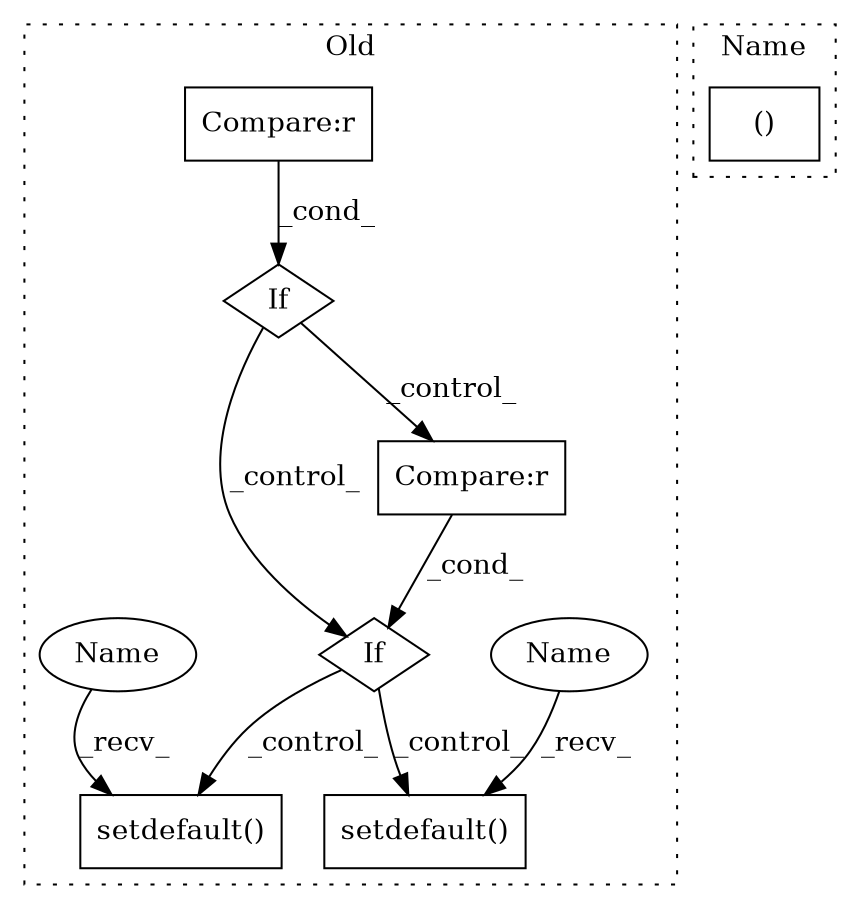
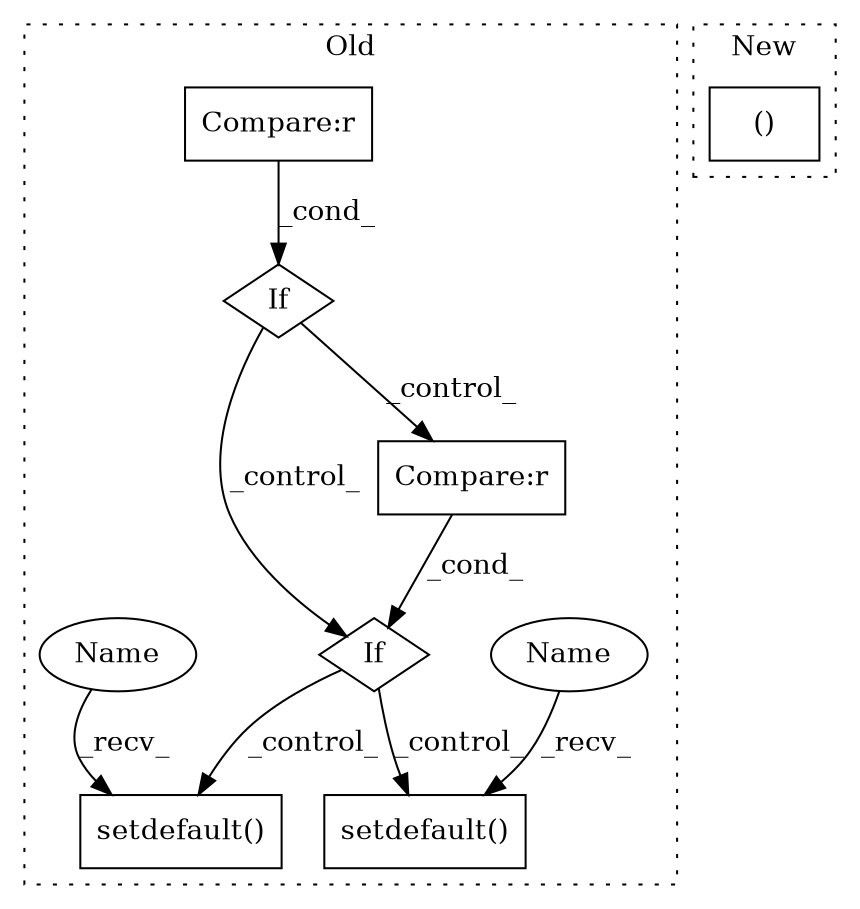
cluster "Name": label "Name" -> "New"
